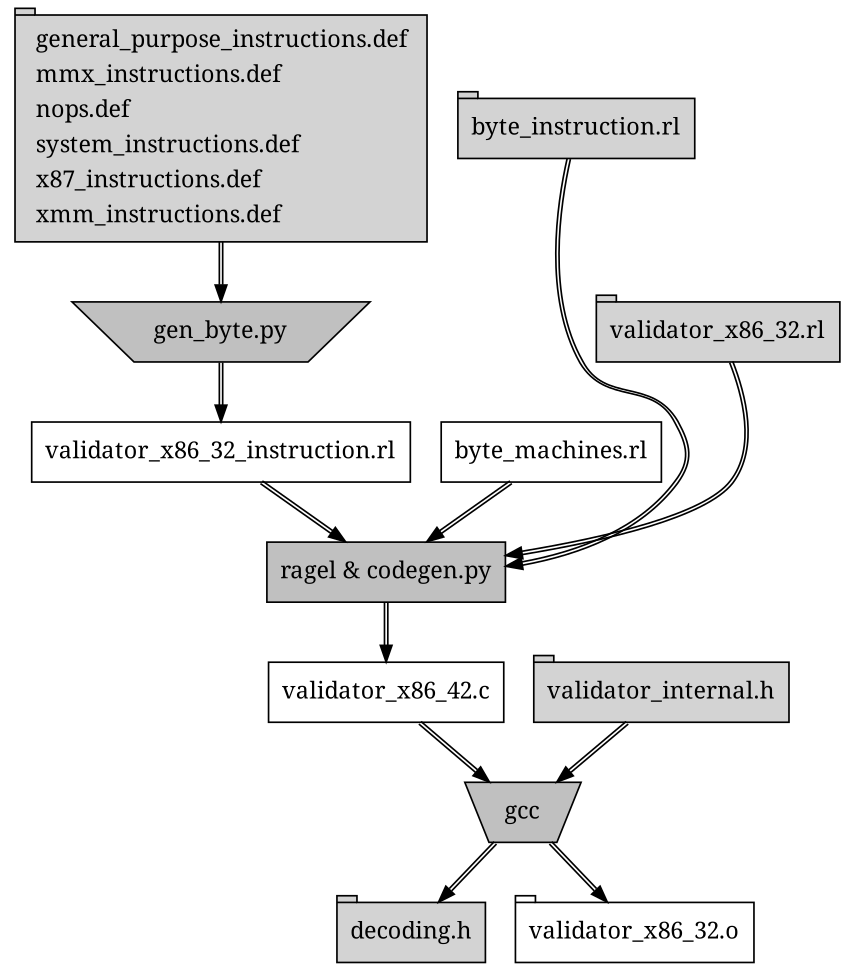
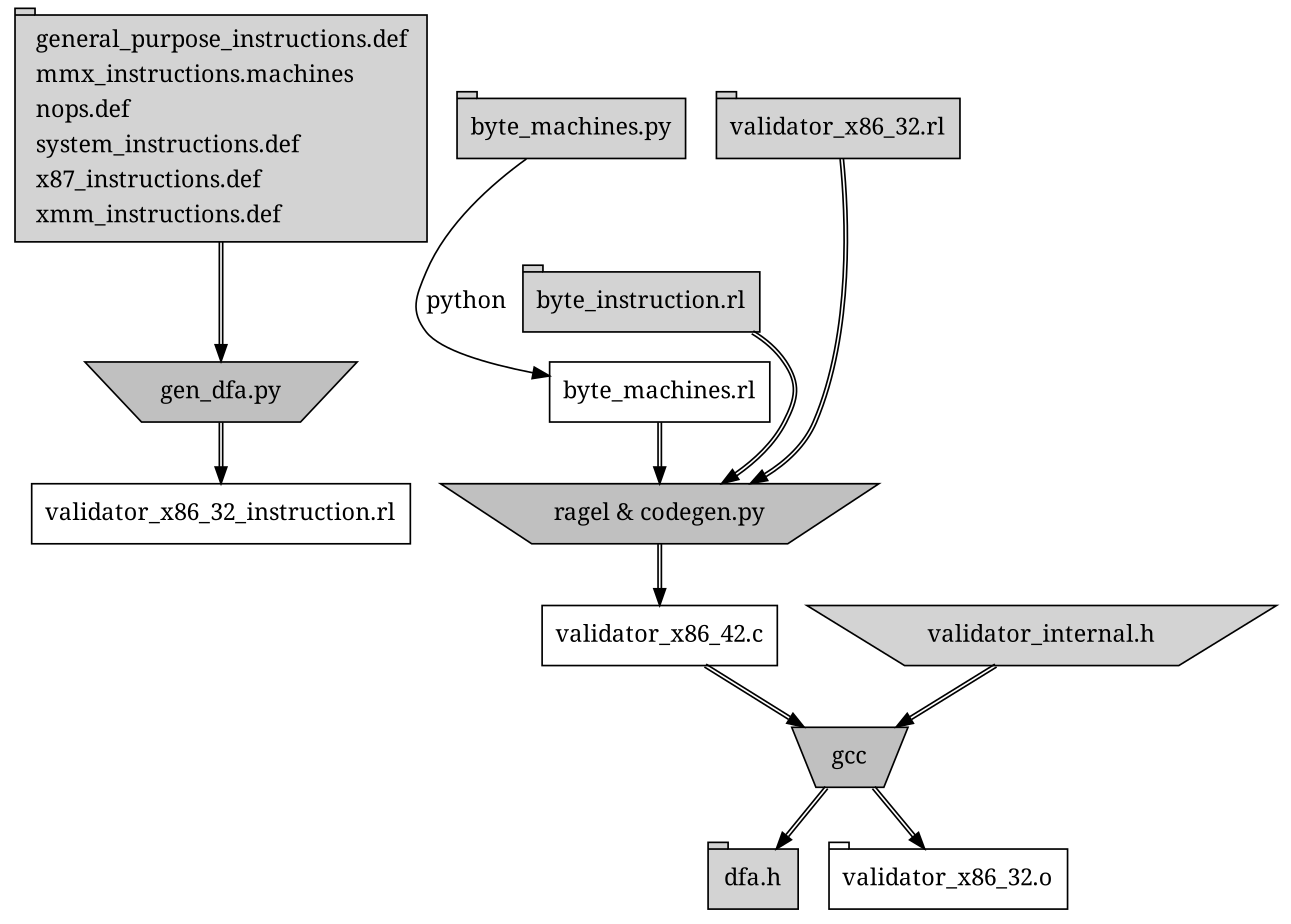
node "general_purpose_instructions.def": text "mmx_instructions.def" -> "mmx_instructions.machines"
node "byte_machines.py": added
node "gen_byte.py": label "gen_byte.py" -> "gen_dfa.py"
edge "validator_x86_32_instruction.rl" -> "ragel & codegen.py": removed
node "ragel & codegen.py": shape box -> invtrapezium
node "validator_internal.h": shape tab -> invtrapezium
node "decoding.h": label "decoding.h" -> "dfa.h"
